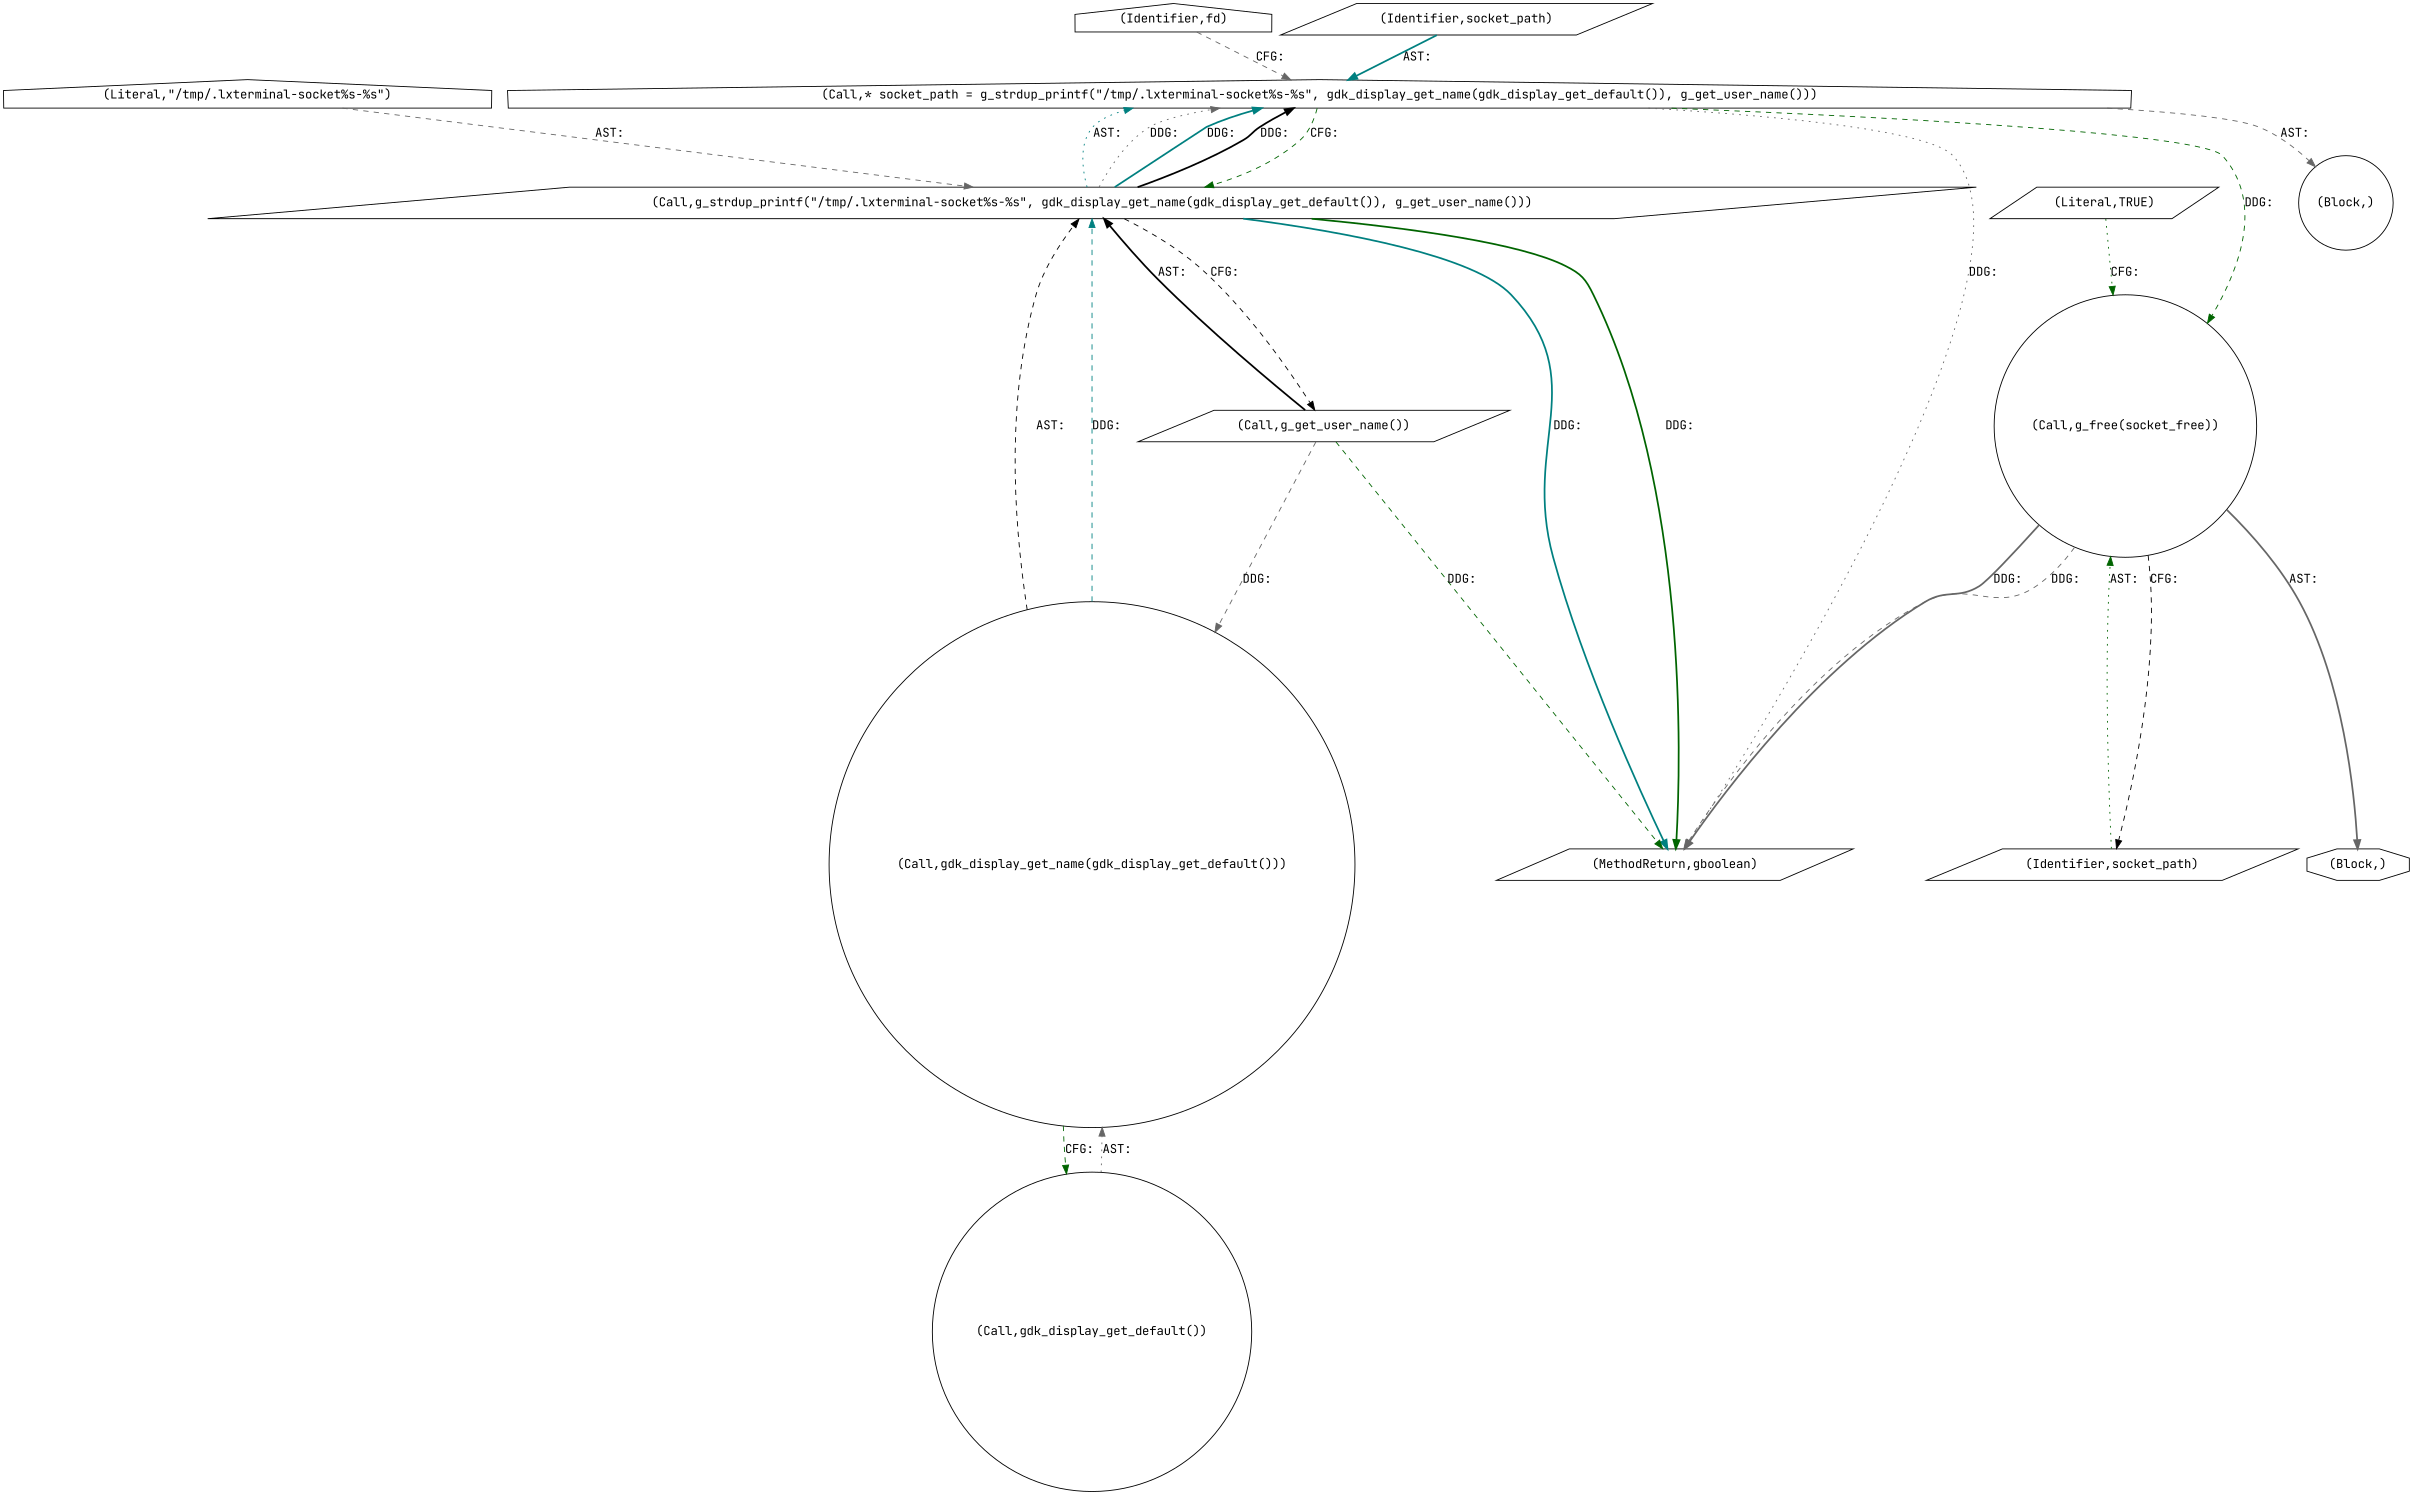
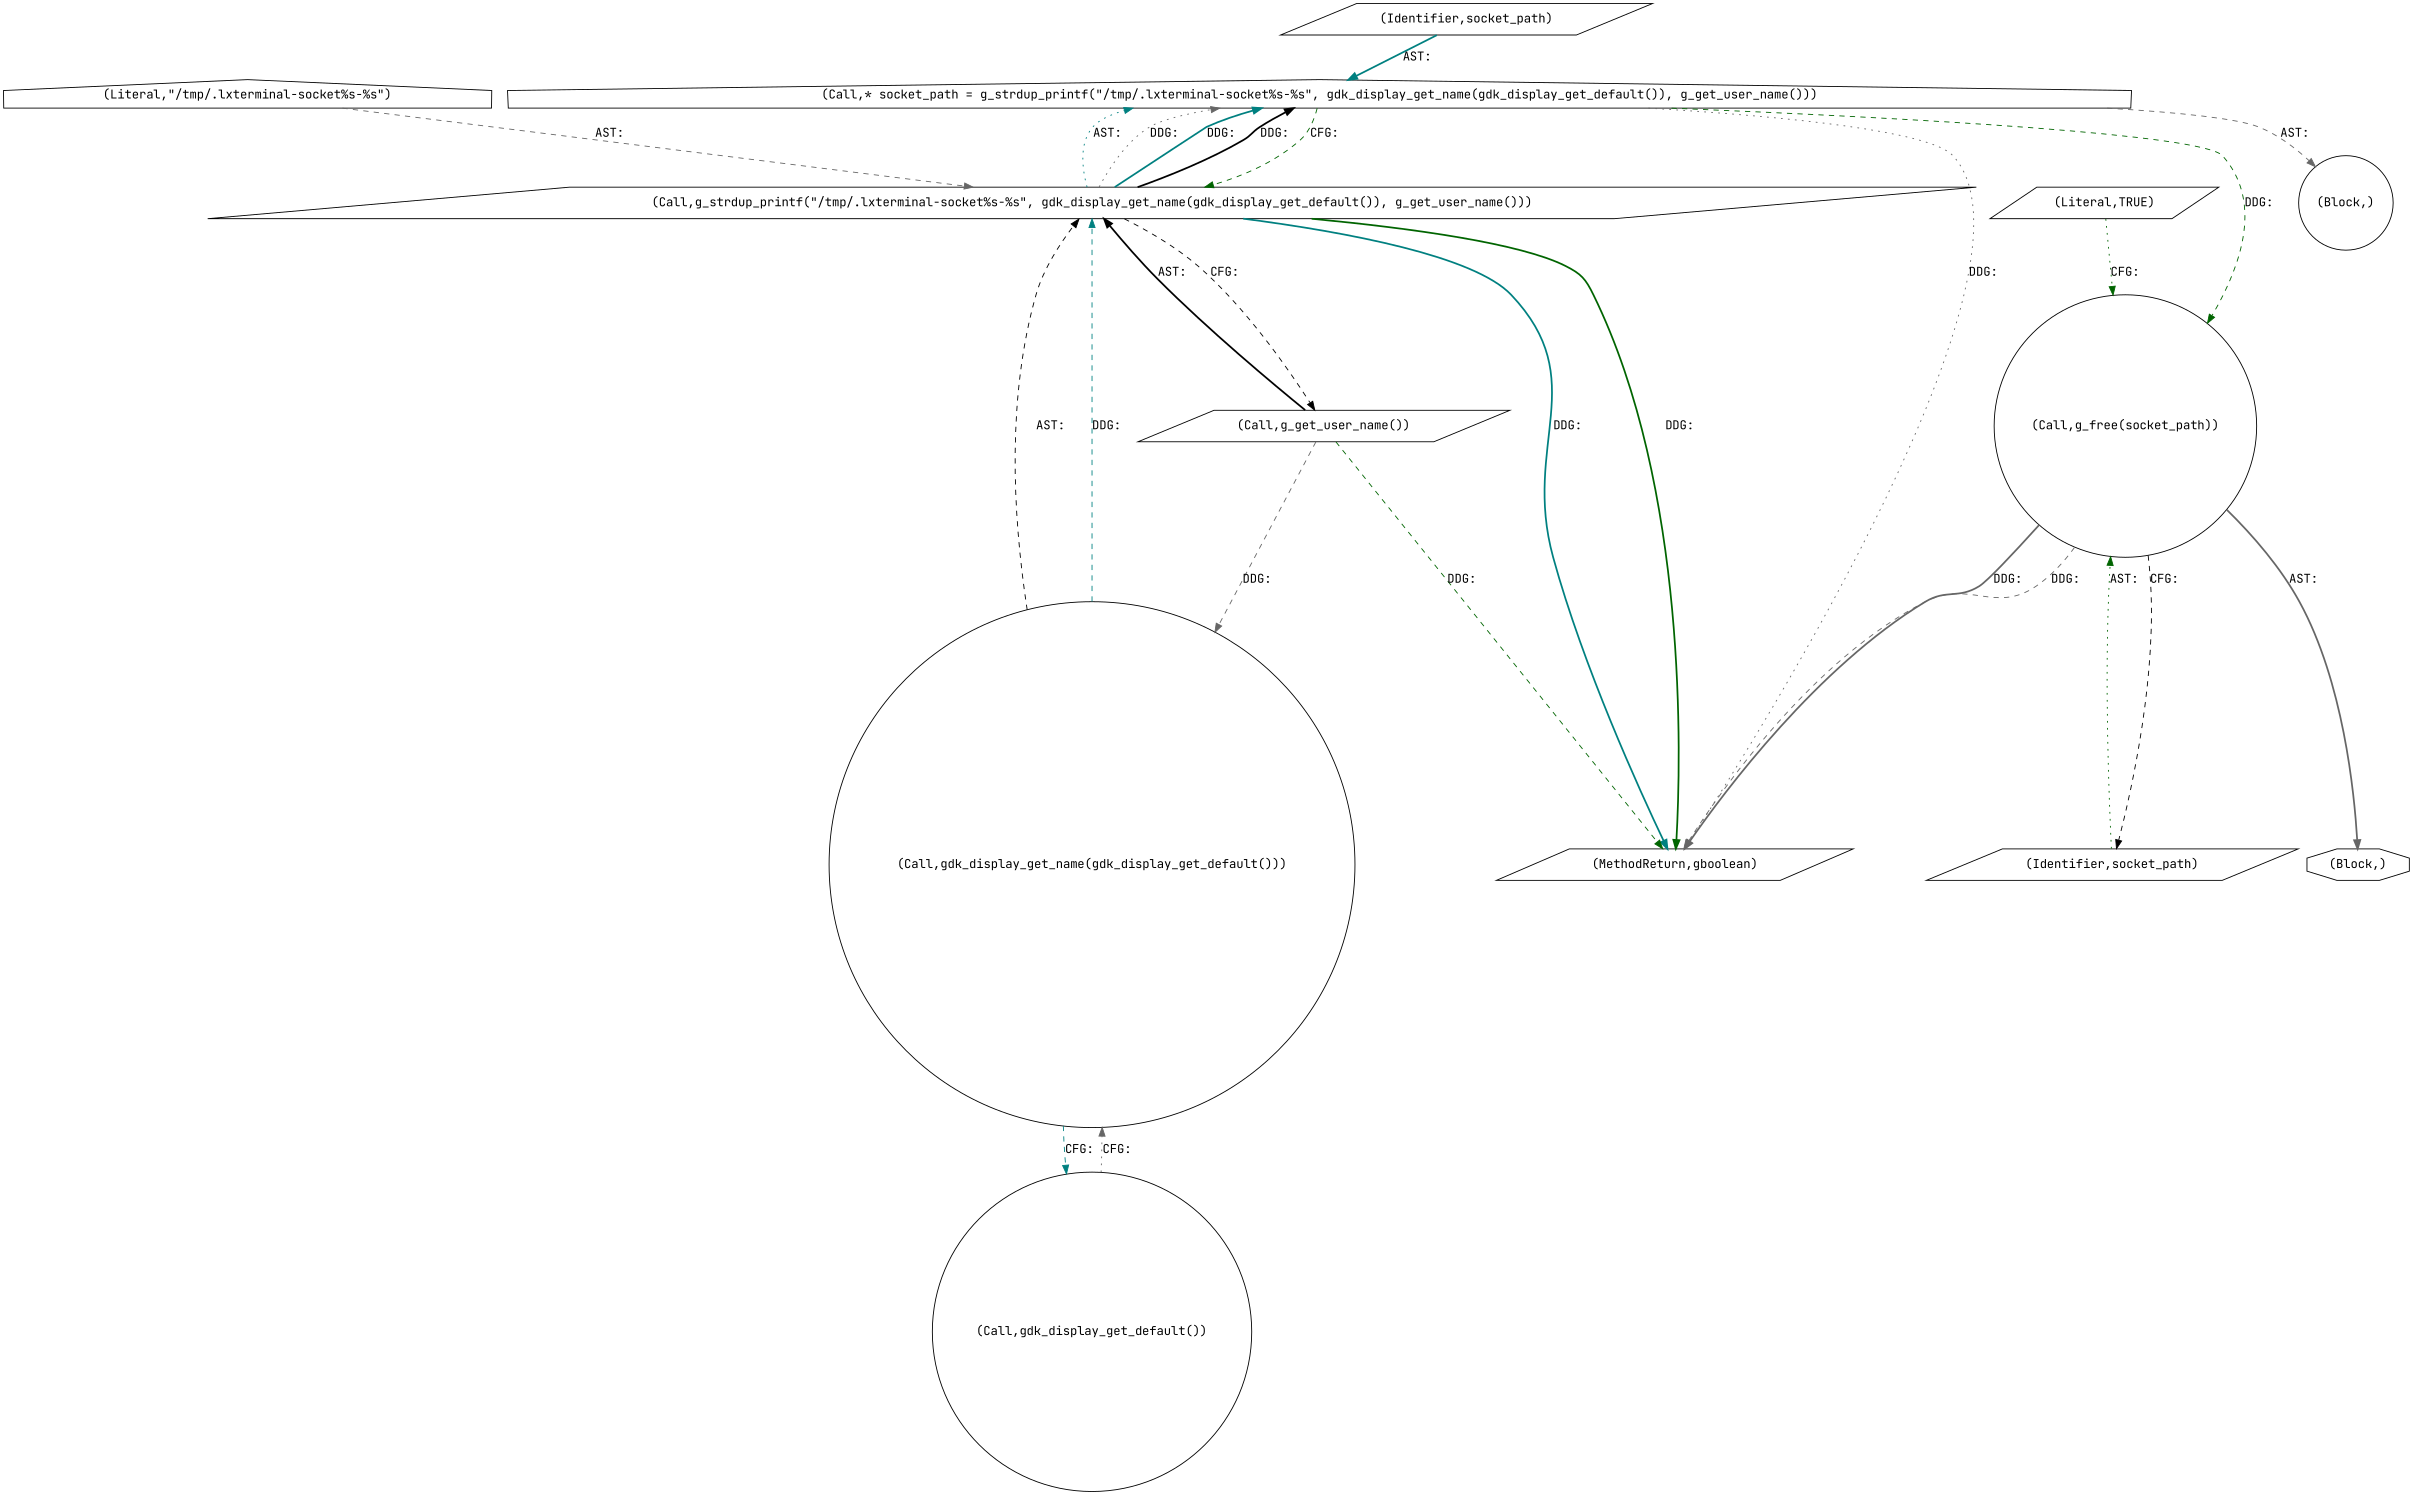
node "(Identifier,fd)": removed
node "(Call,g_free(socket_free))": label "(Call,g_free(socket_free))" -> "(Call,g_free(socket_path))"
edge "(Call,gdk_display_get_name(gdk_display_get_default()))" -> "(Call,gdk_display_get_default())": color darkgreen -> teal
edge "(Call,gdk_display_get_default())" -> "(Call,gdk_display_get_name(gdk_display_get_default()))": label "AST: " -> "CFG: "
